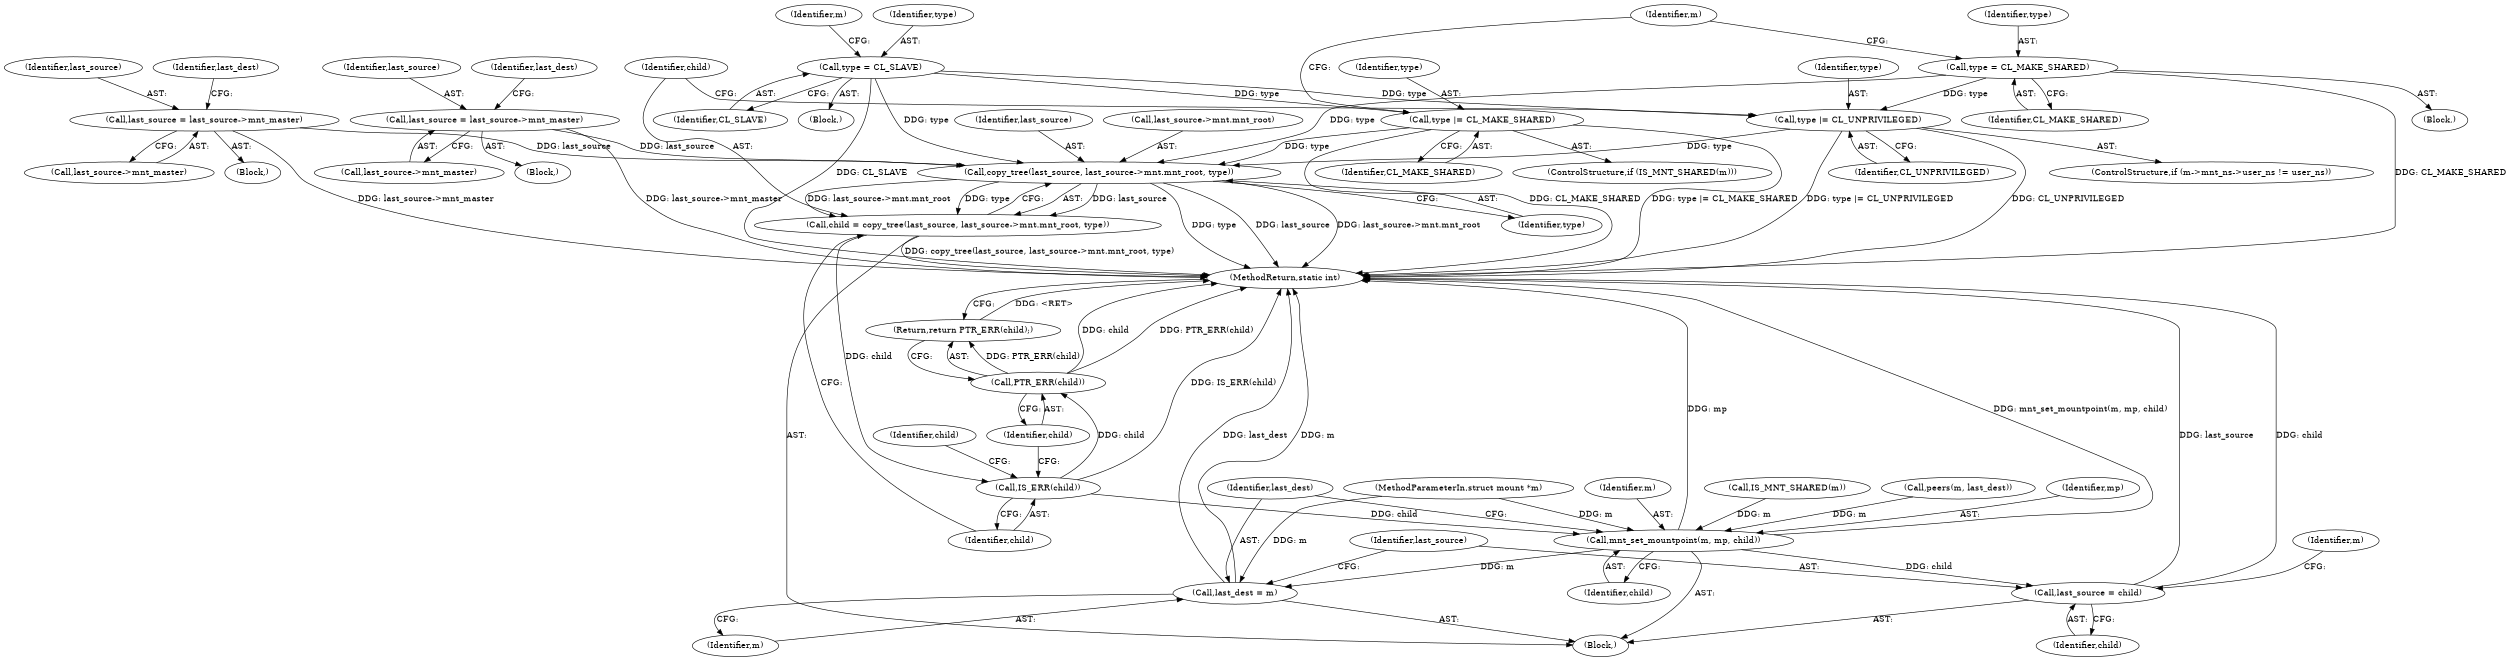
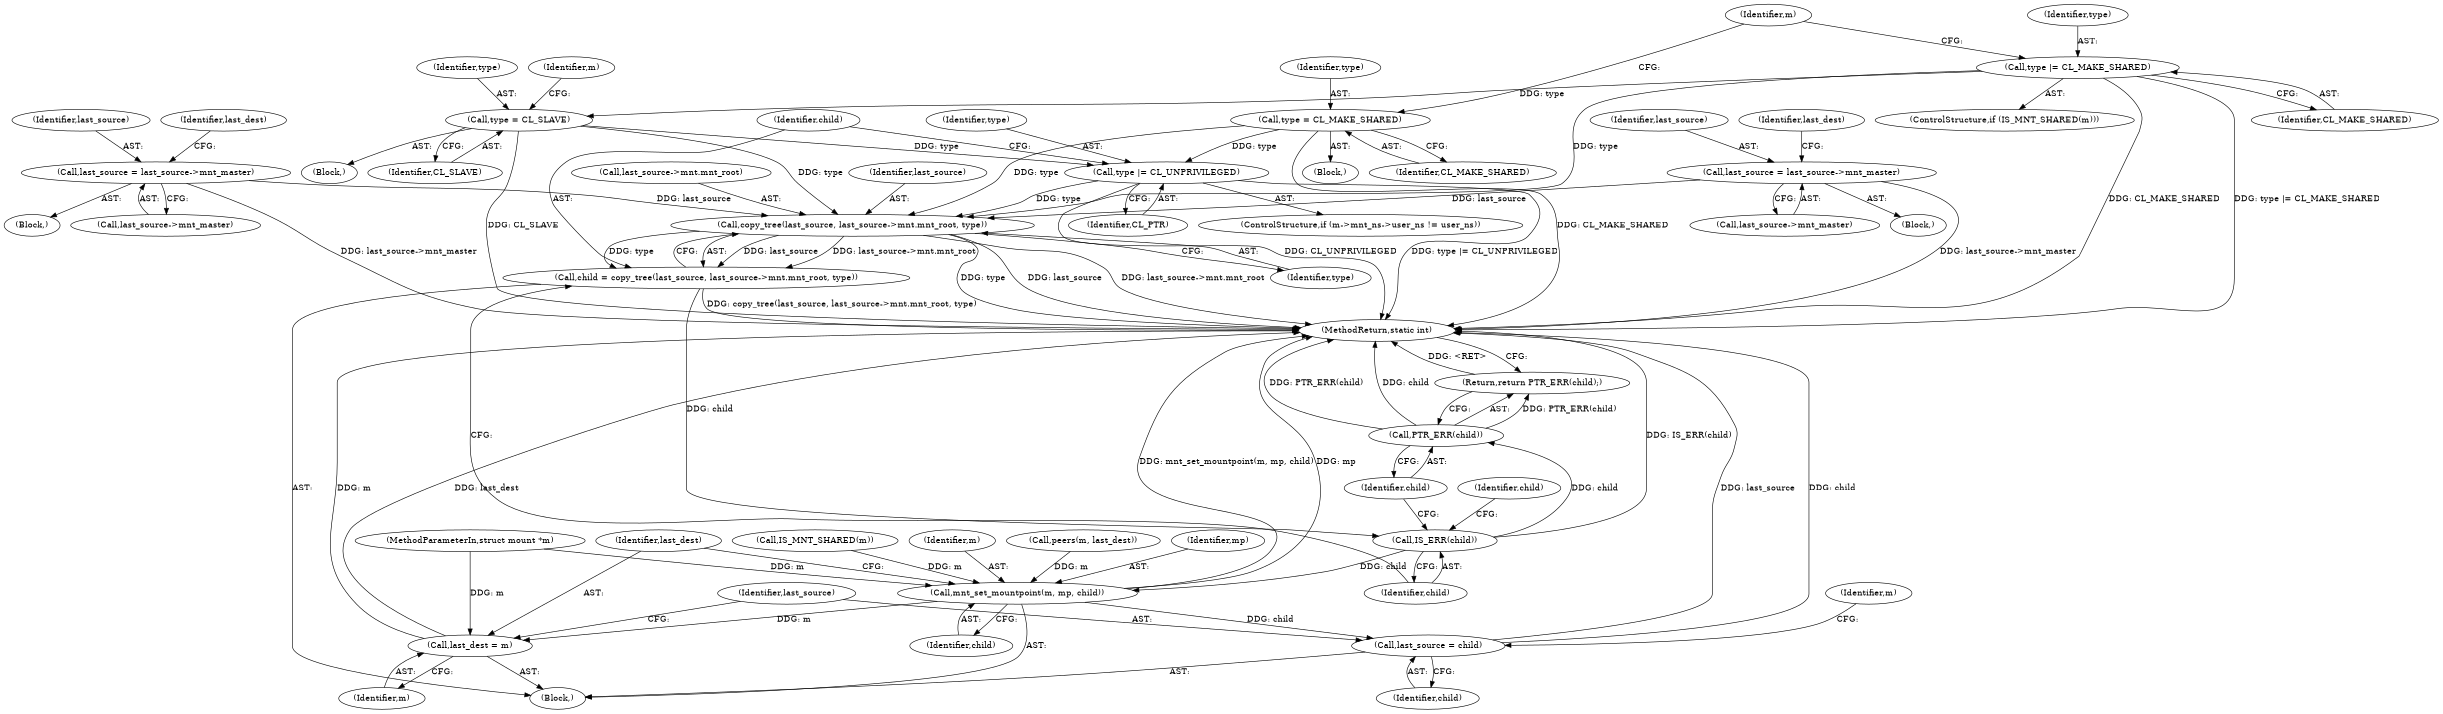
edge "(Call,type = CL_SLAVE)" -> "(Call,type |= CL_MAKE_SHARED)": reversed
node "(Identifier,CL_UNPRIVILEGED)": label "(Identifier,CL_UNPRIVILEGED)" -> "(Identifier,CL_PTR)"
